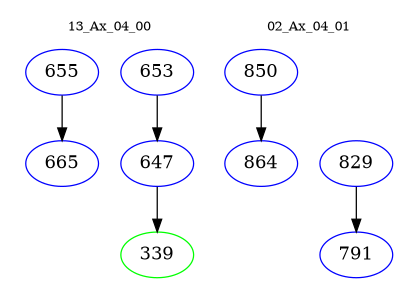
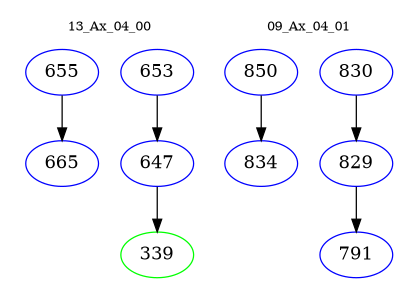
cluster "02_Ax_04_01": label "02_Ax_04_01" -> "09_Ax_04_01"
node "830": added
node "864": label "864" -> "834"
